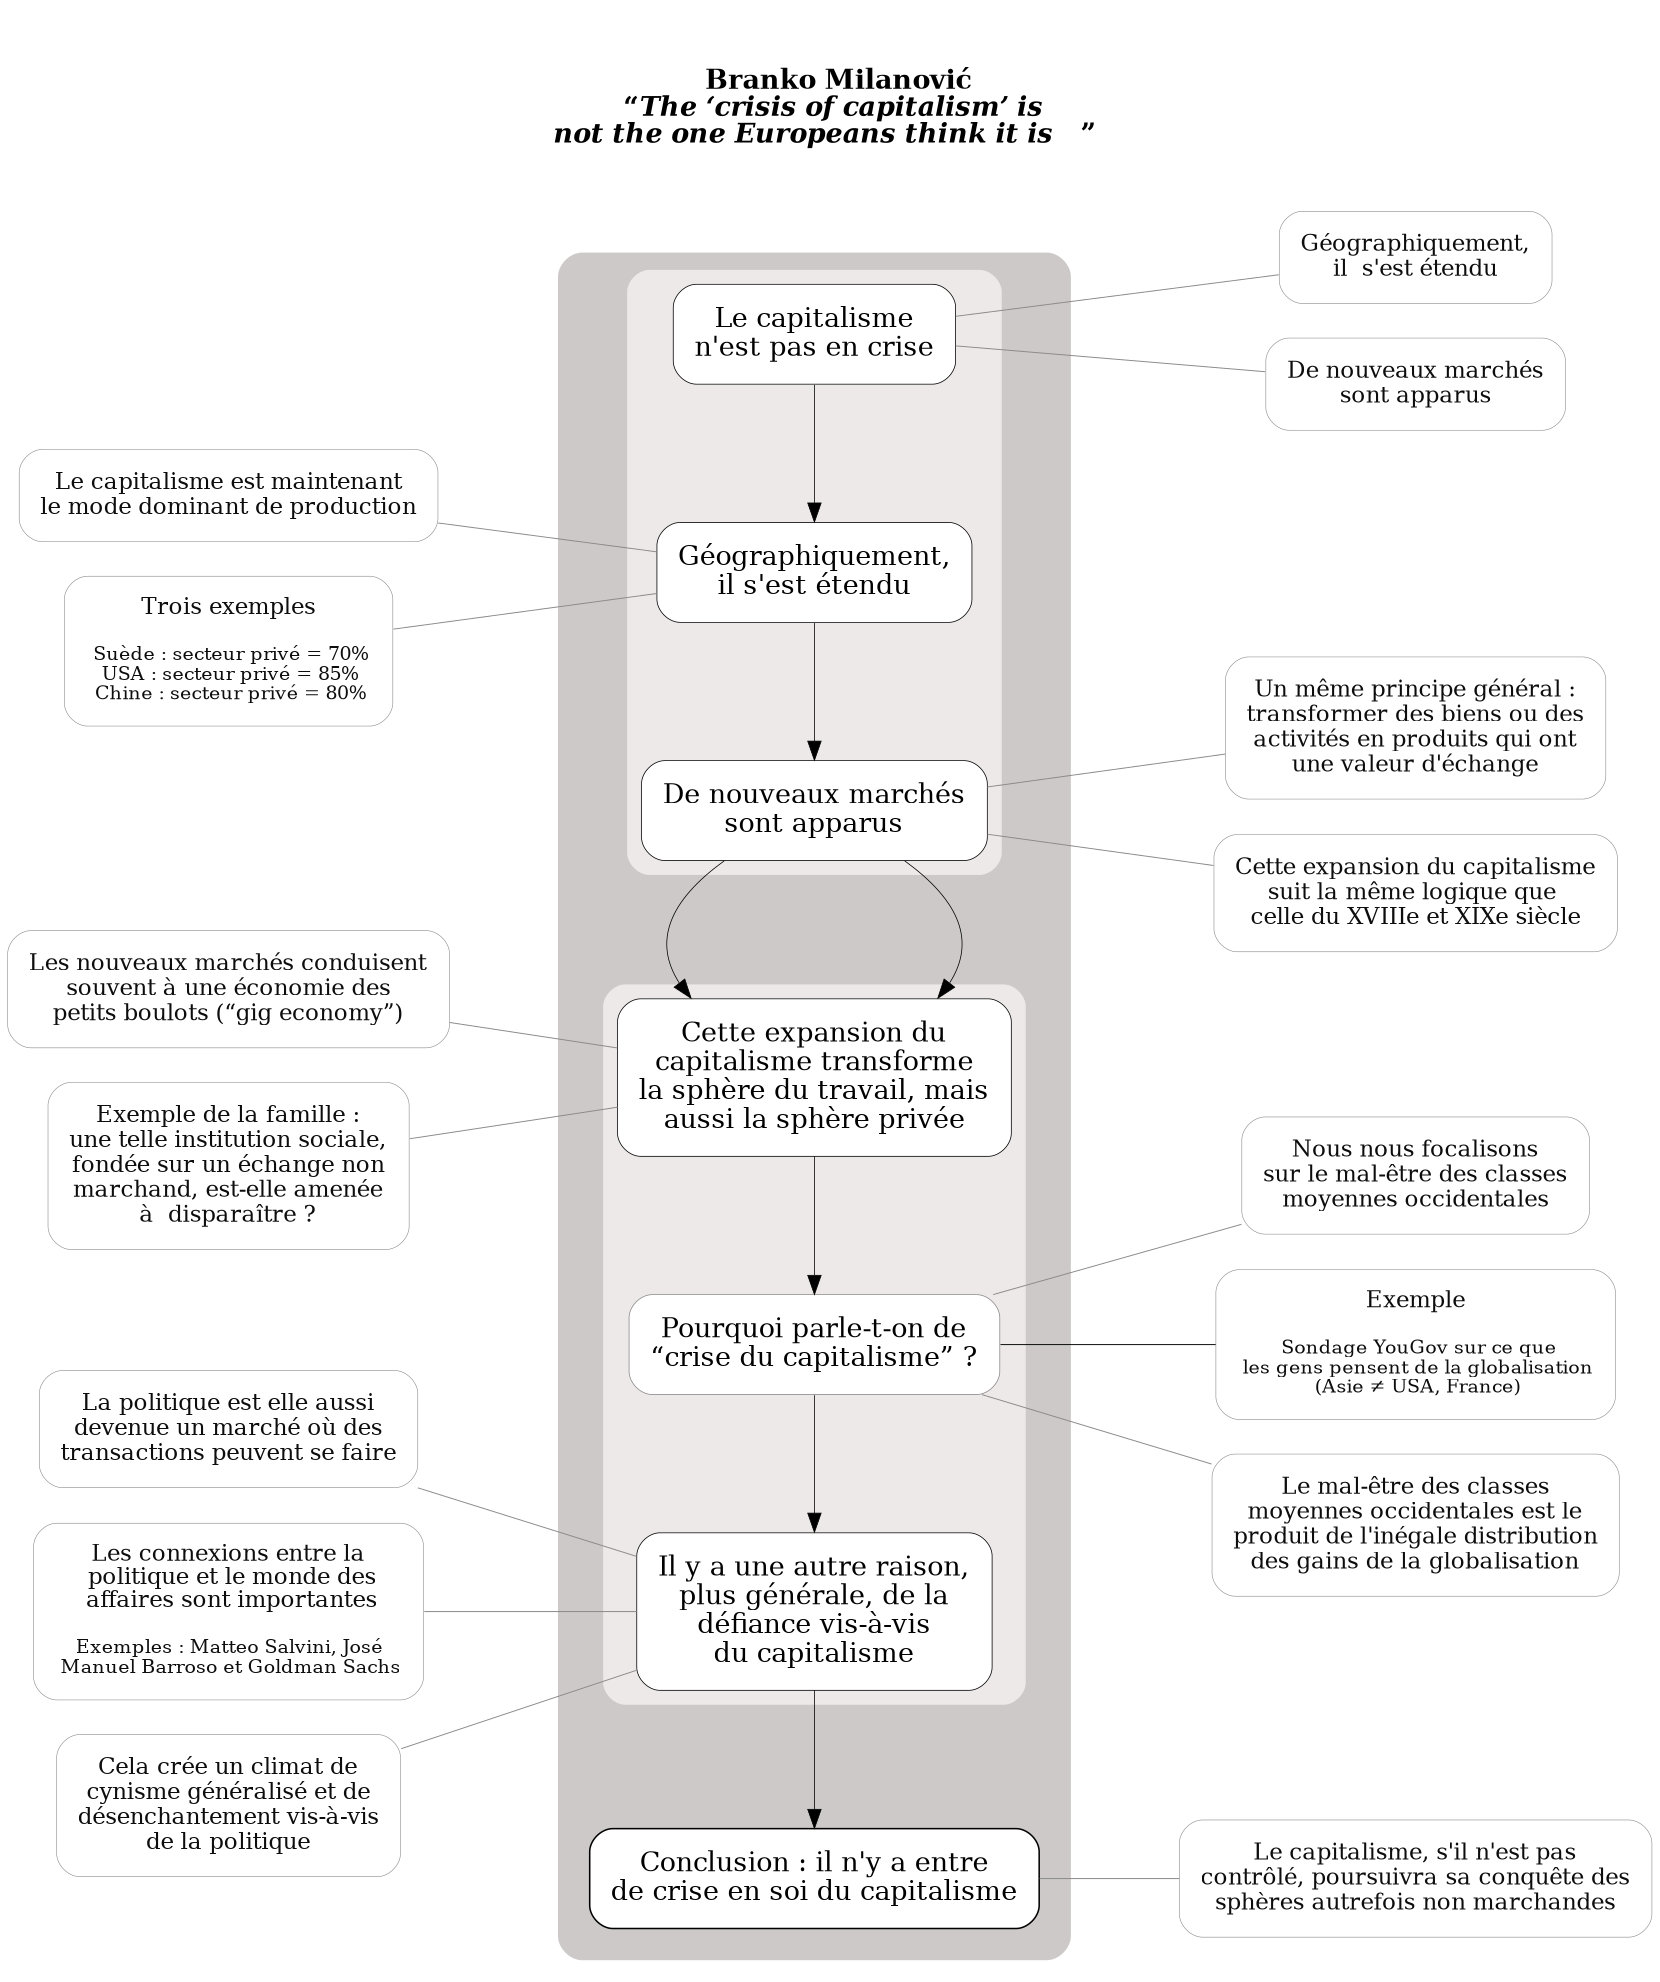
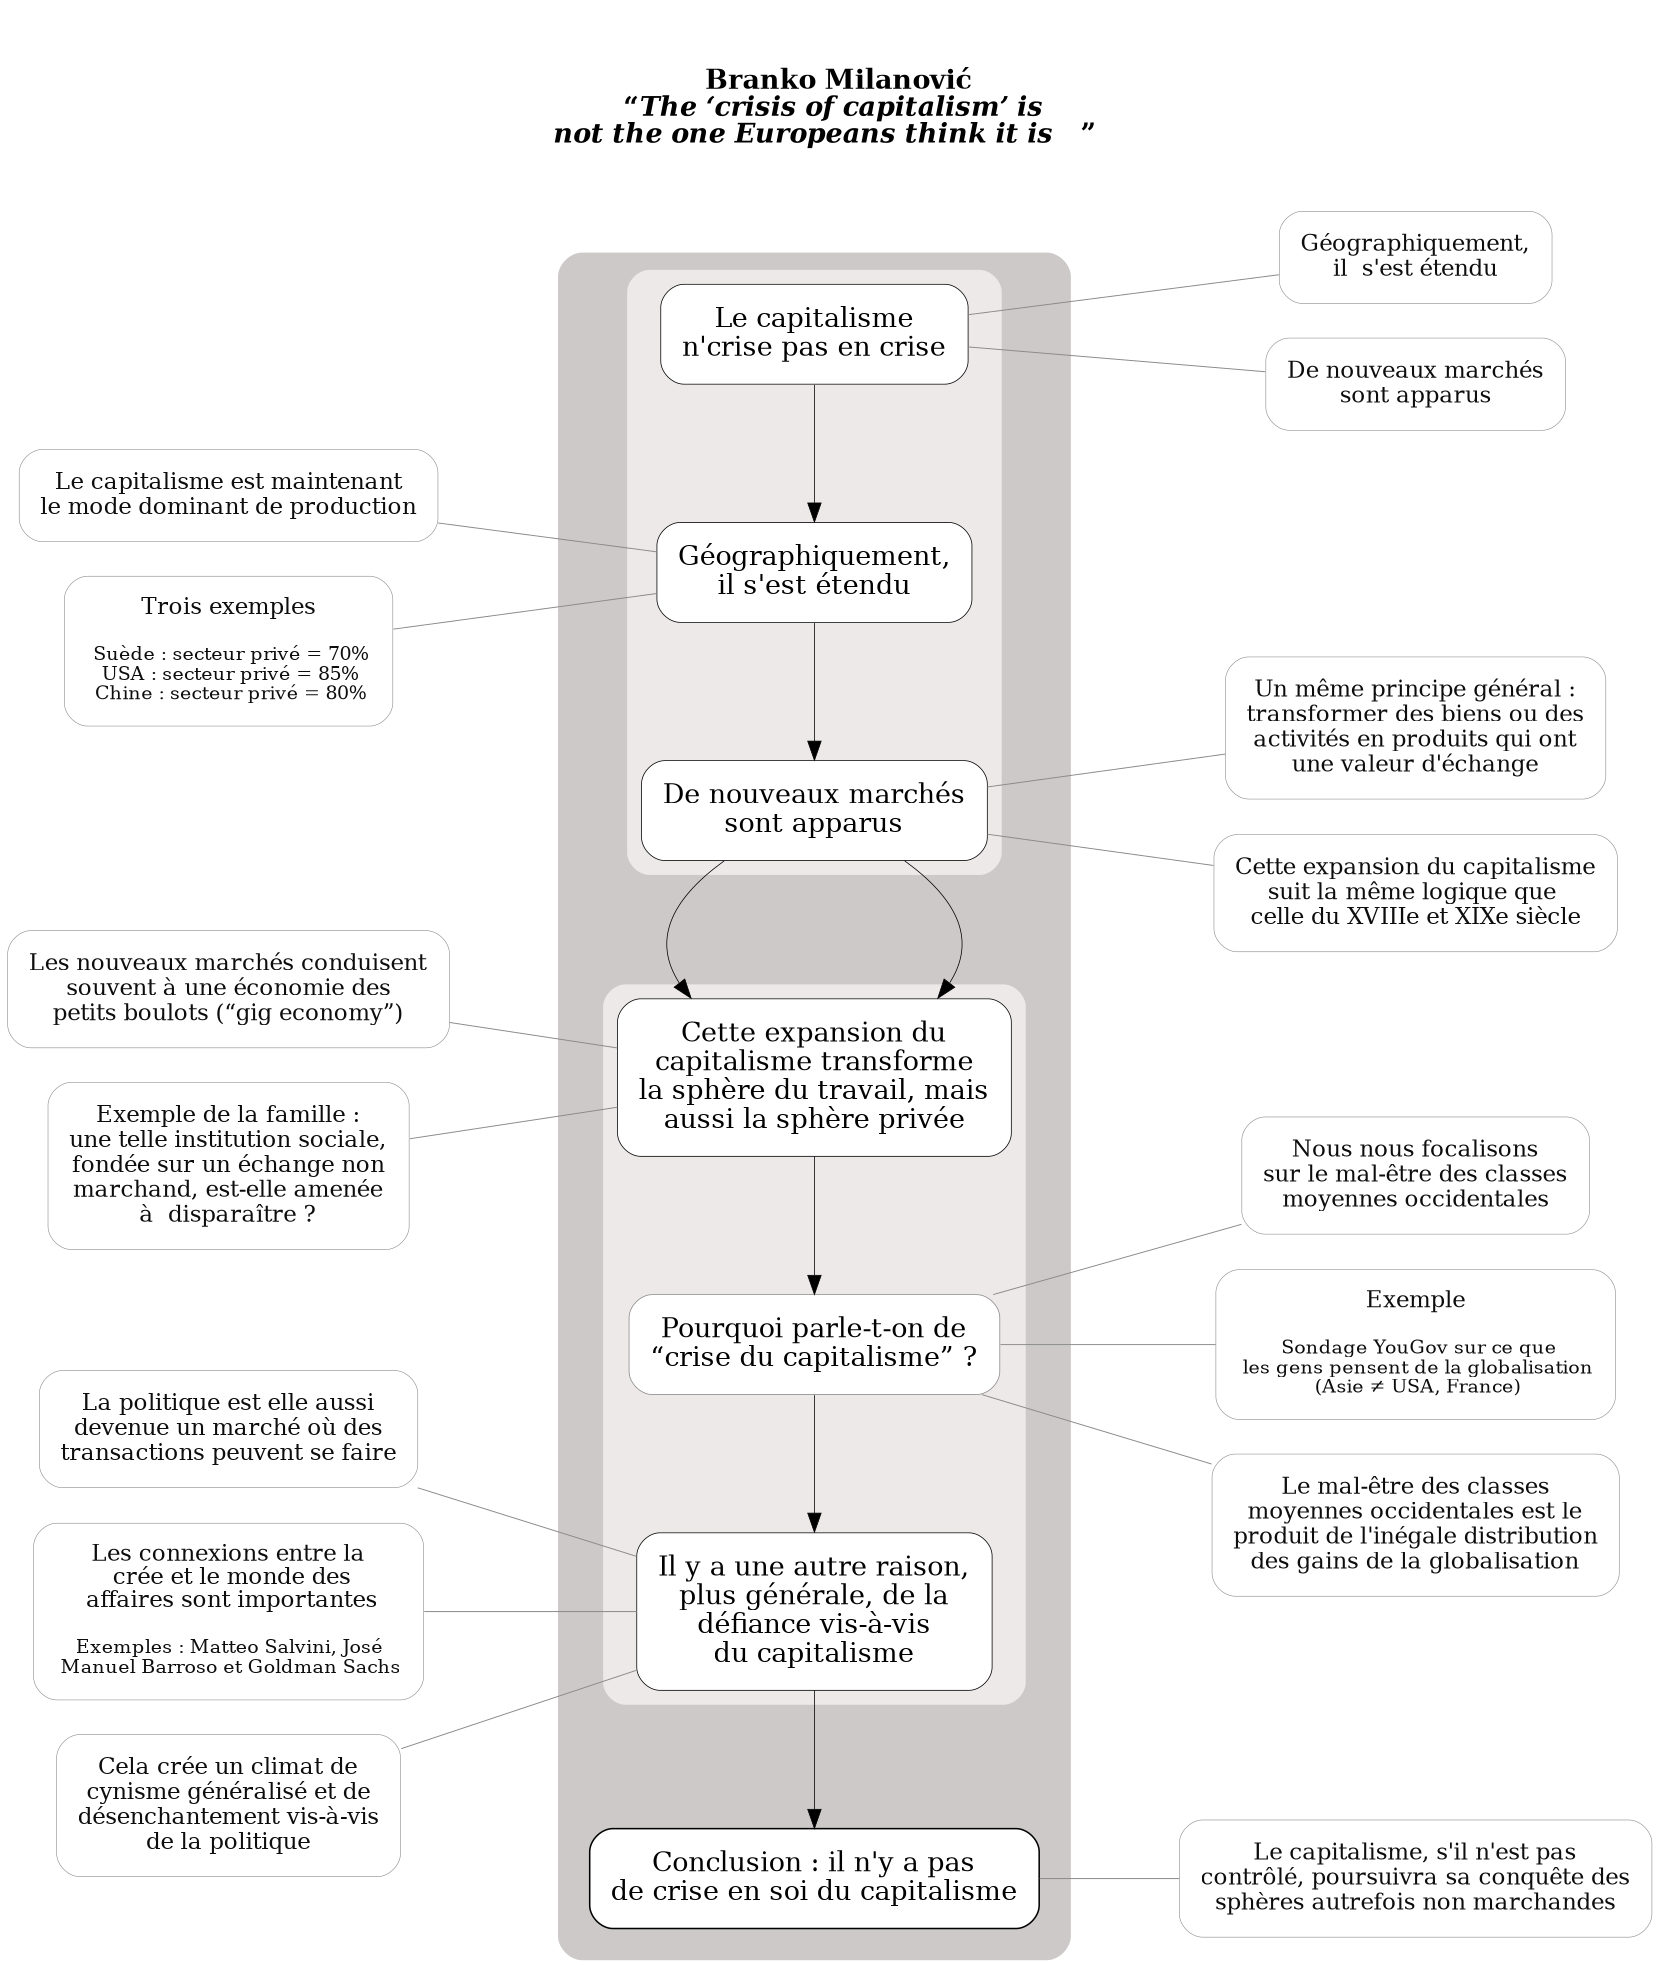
node "Le capitalisme n'est pas en crise": label "Le capitalisme n'est pas en crise" -> "Le capitalisme n'crise pas en crise"
edge "Pourquoi parle-t-on de “crise du capitalisme” ?" -- "Exemple": color black -> snow4
node "Les connexions entre la": text "politique et le monde des" -> "crée et le monde des"
node "Conclusion : il n'y a entre de crise en soi du capitalisme": label "Conclusion : il n'y a entre de crise en soi du capitalisme" -> "Conclusion : il n'y a pas de crise en soi du capitalisme"
